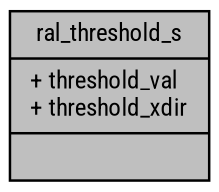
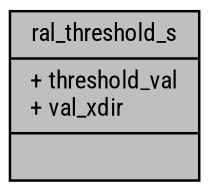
node "ral_threshold_s": text "+ threshold_xdir" -> "+ val_xdir"
